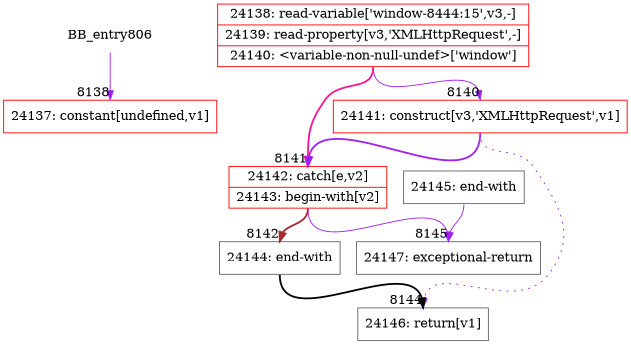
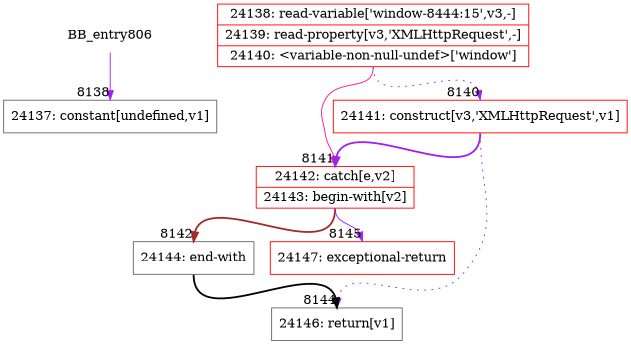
edge "24138: read-variable['window-8444:15',v3,-]" -> "24141: construct[v3,'XMLHttpRequest',v1]": style solid -> dotted
edge "24138: read-variable['window-8444:15',v3,-]" -> "24142: catch[e,v2]": style bold -> solid
node "24137: constant[undefined,v1]": color red -> gray40
node "24145: end-with": removed
node "24147: exceptional-return": color gray40 -> red
